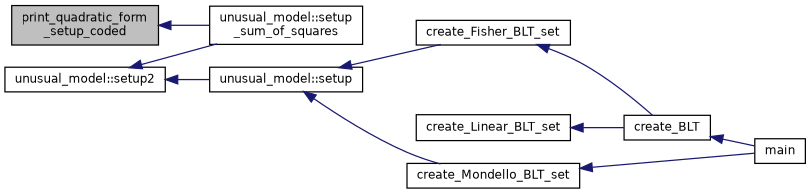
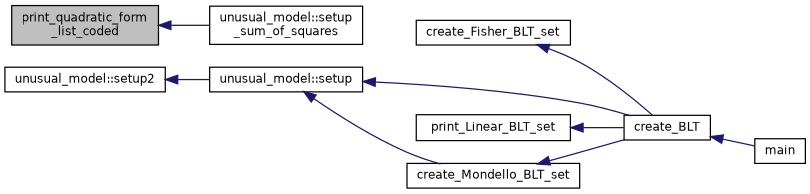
node "print_quadratic_form _setup_coded": label "print_quadratic_form _setup_coded" -> "print_quadratic_form _list_coded"
edge "unusual_model::setup _sum_of_squares" -> "unusual_model::setup2": removed
edge "create_Fisher_BLT_set" -> "unusual_model::setup": now "create_BLT" -> "unusual_model::setup"
node "create_Linear_BLT_set": label "create_Linear_BLT_set" -> "print_Linear_BLT_set"
edge "main" -> "create_Mondello_BLT_set": now "create_BLT" -> "create_Mondello_BLT_set"
